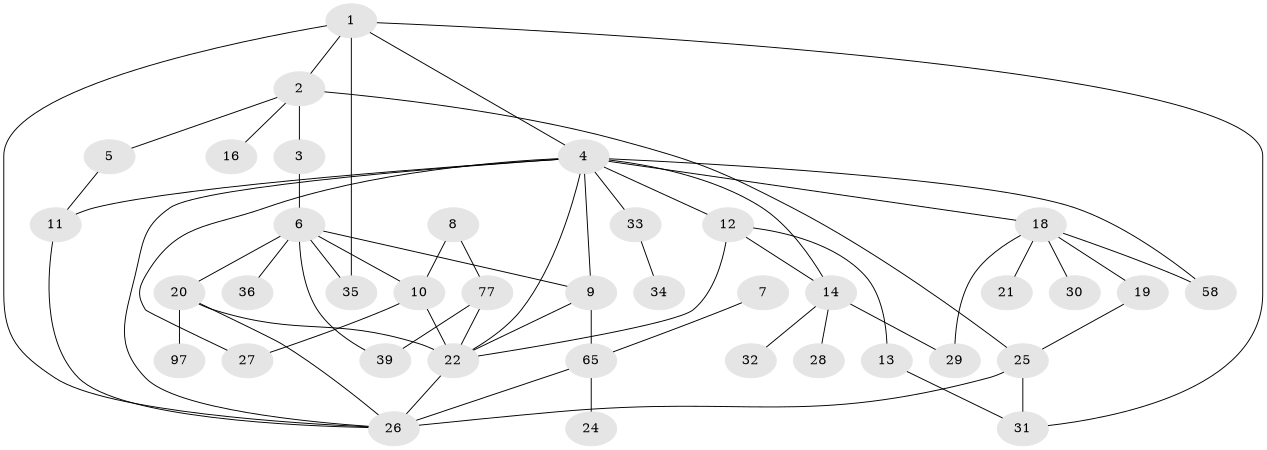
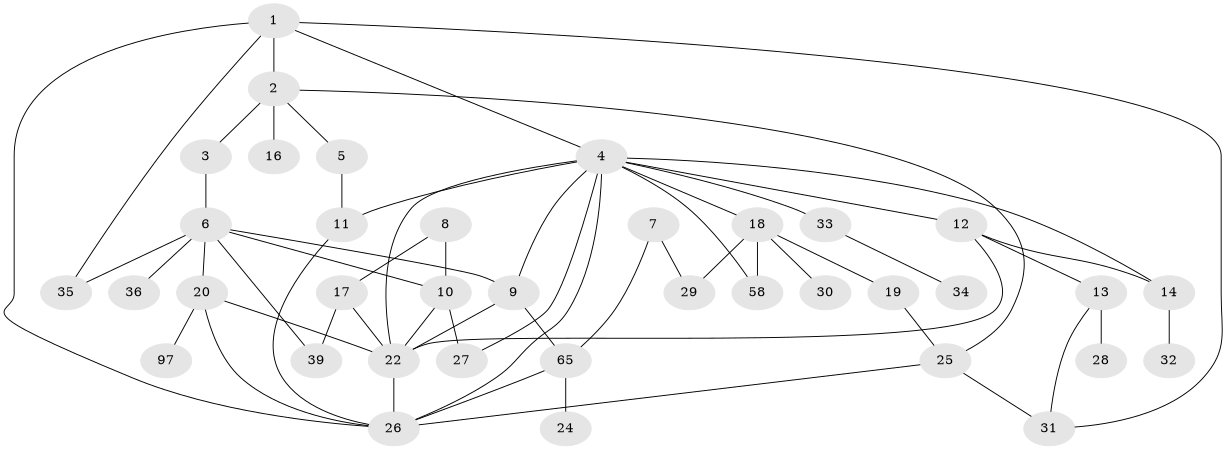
node "77": label "77" -> "17"
node "21": removed
edge "14" -- "28": now "13" -- "28"
edge "14" -- "29": now "7" -- "29"
